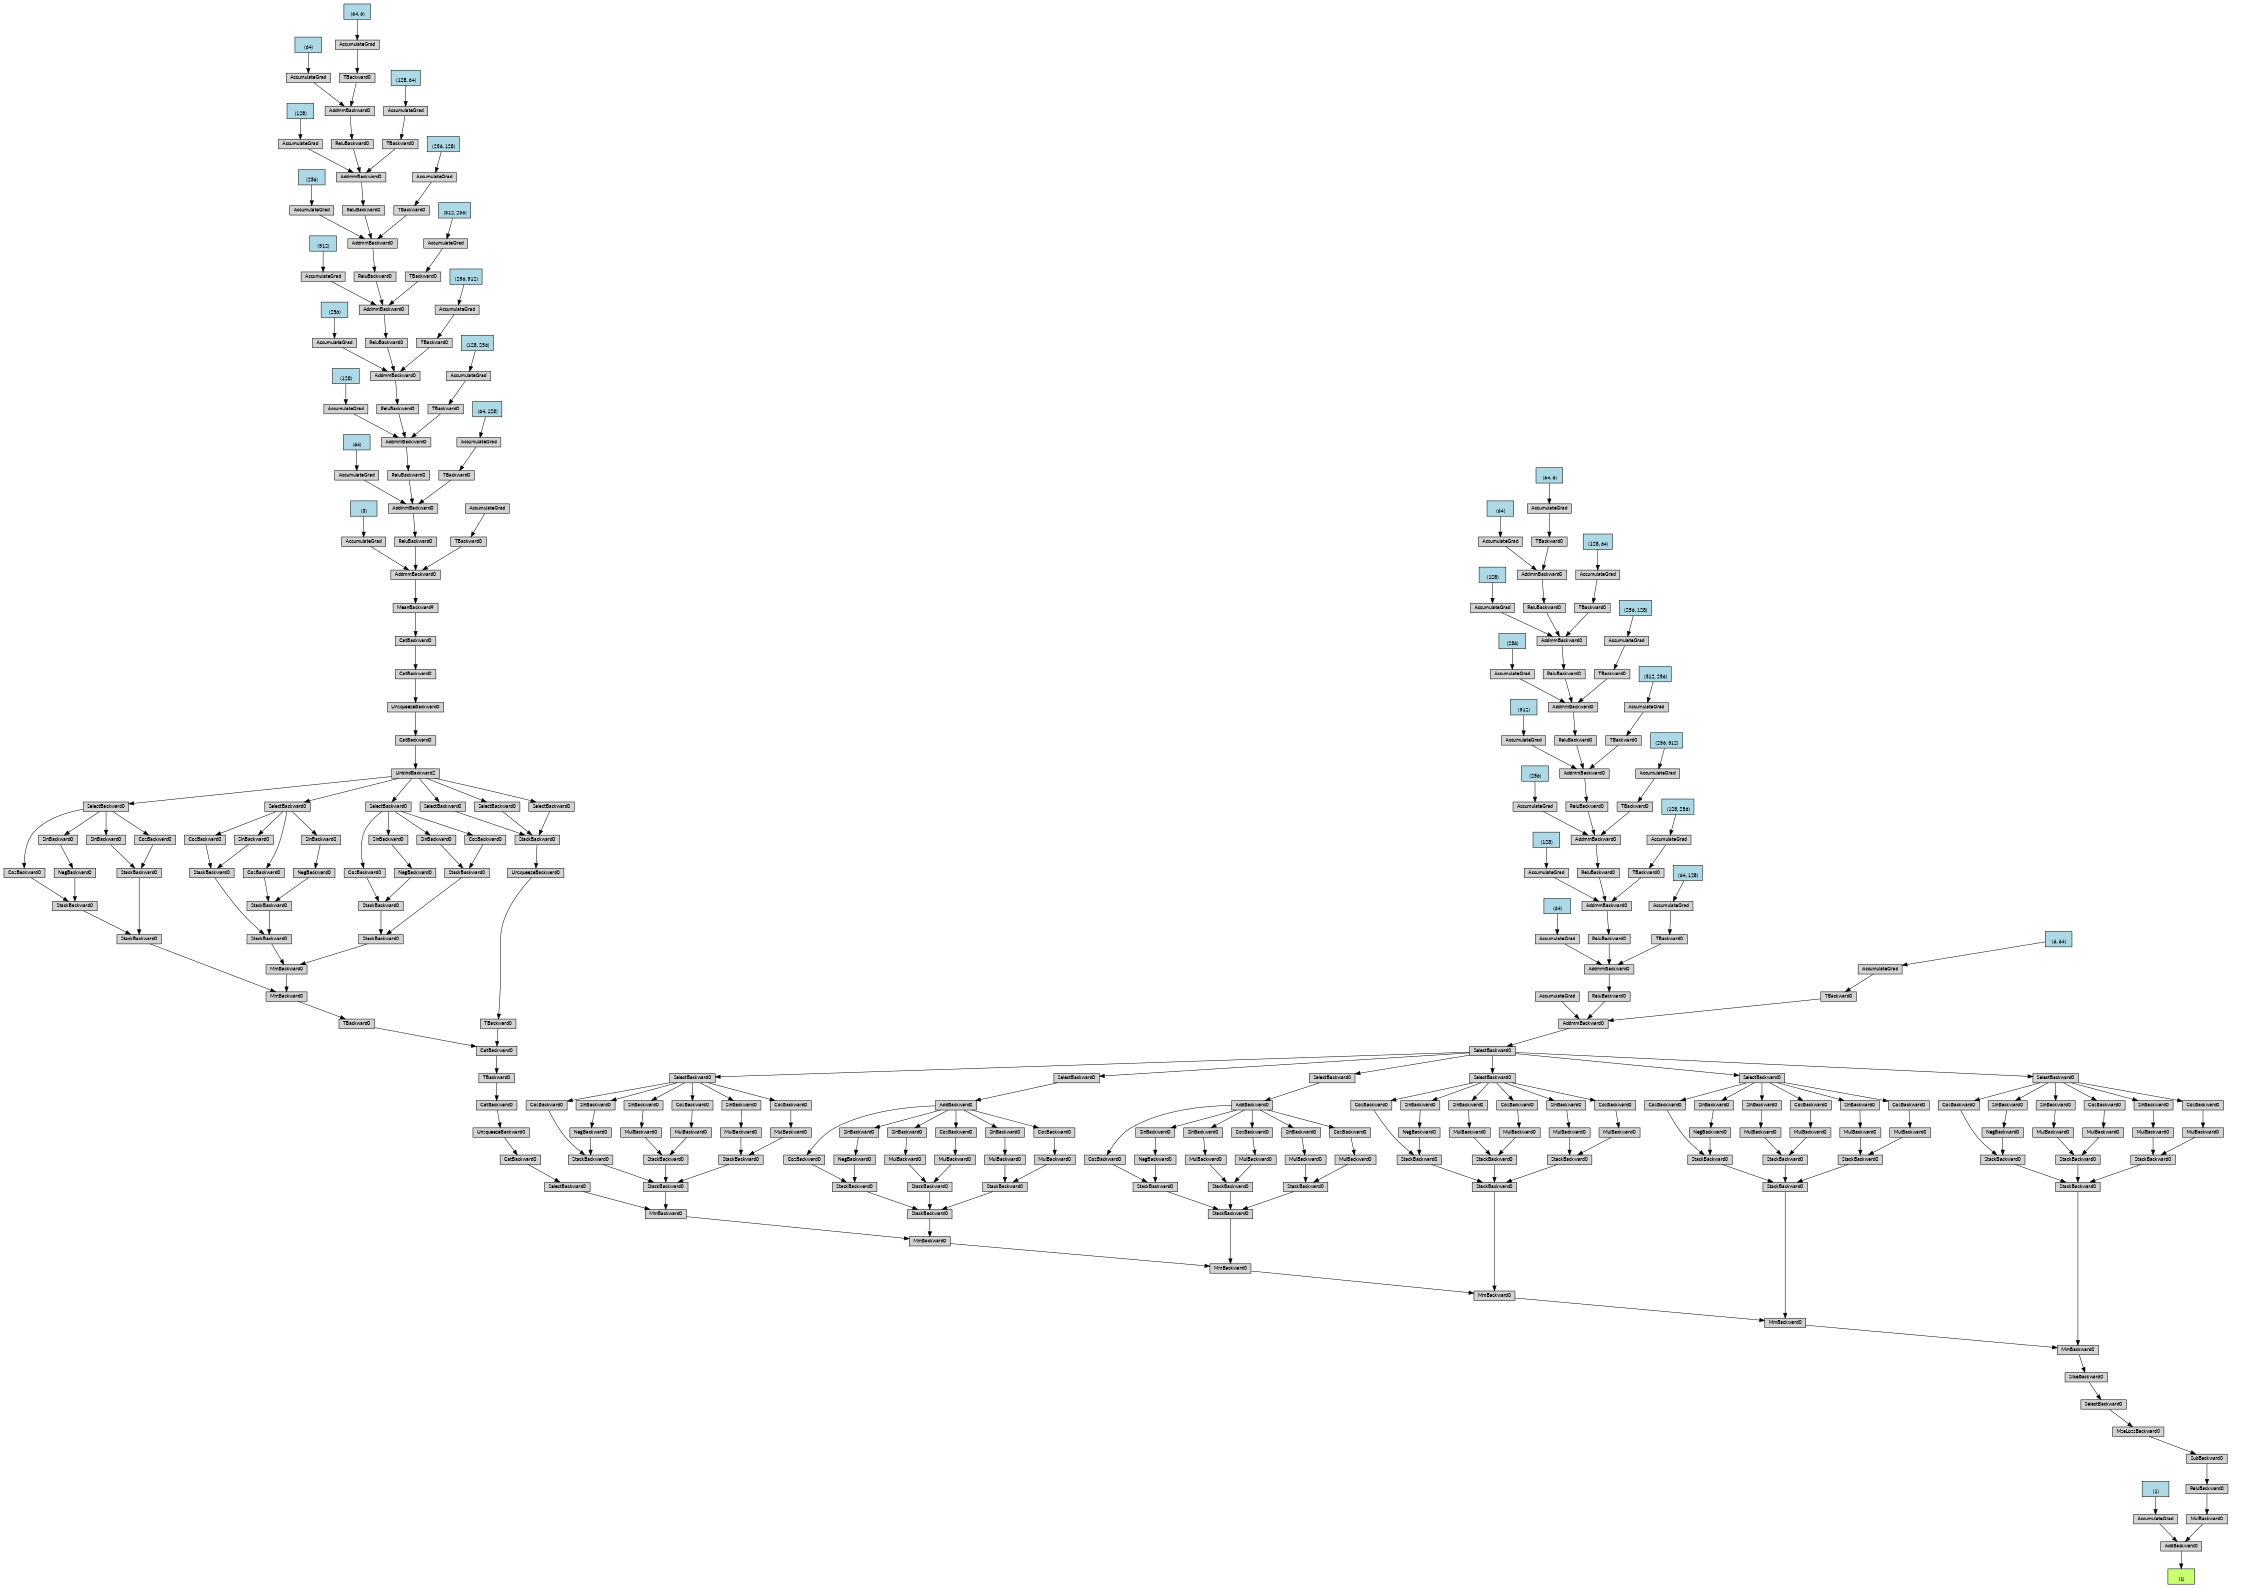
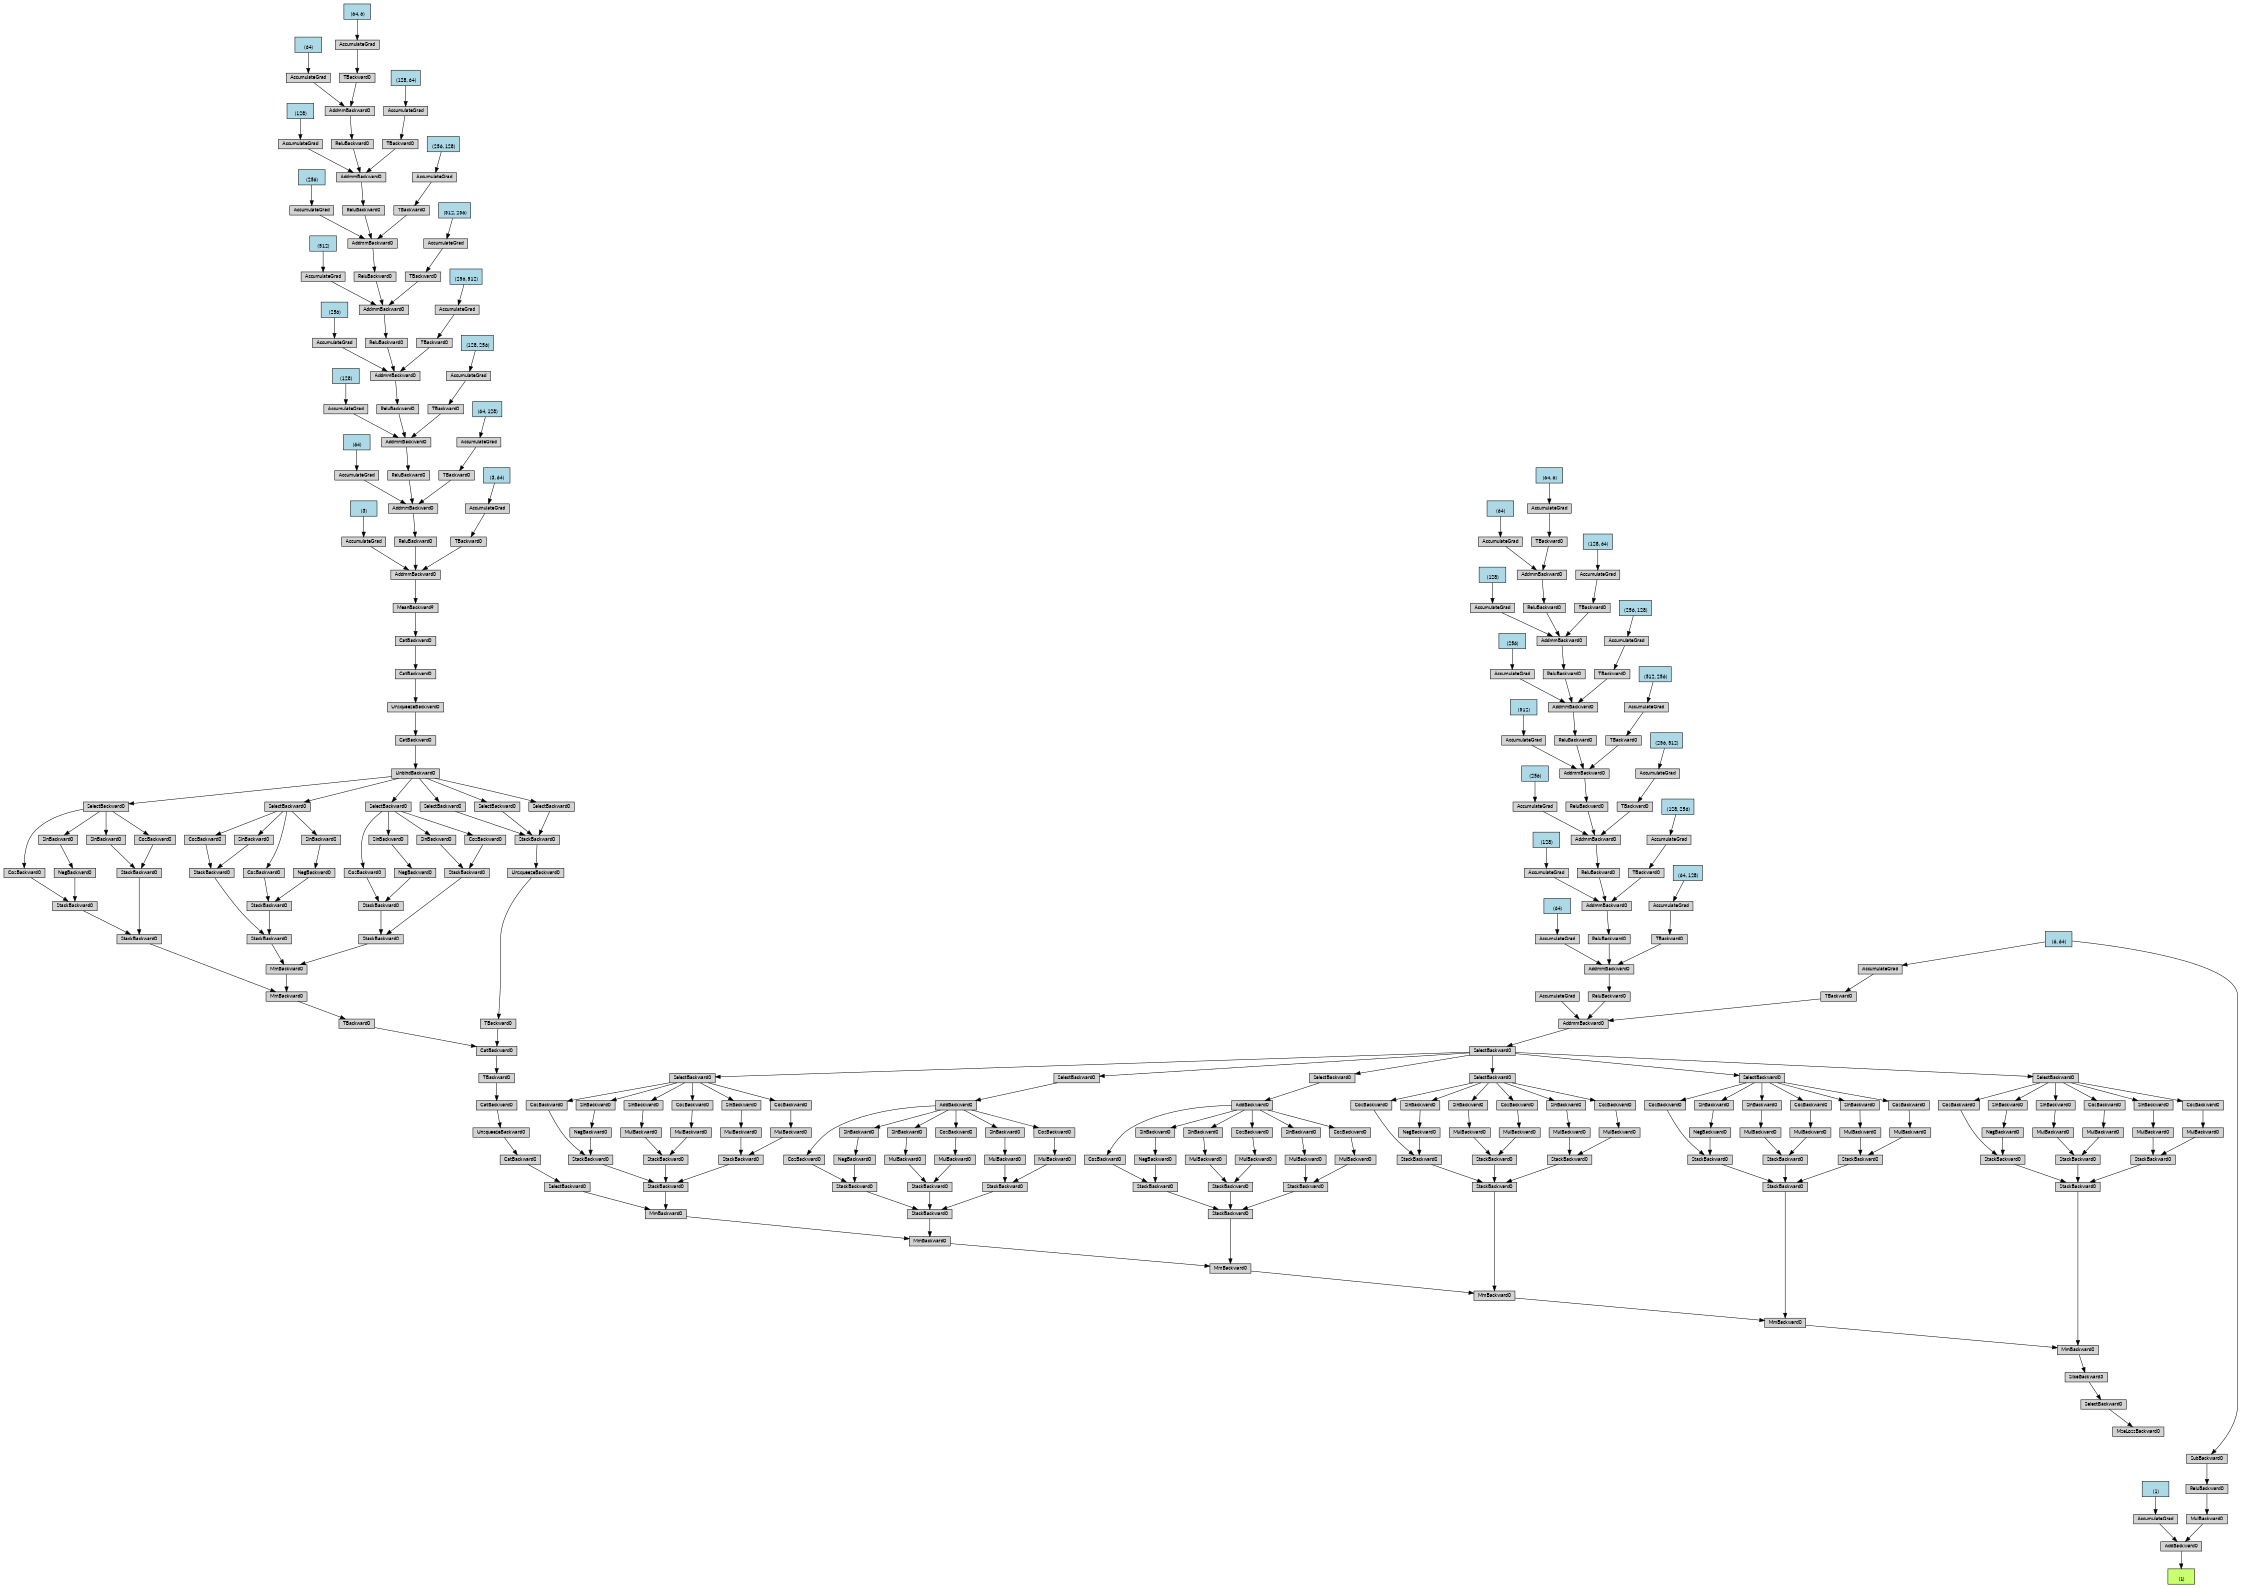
node "(3, 64)": added
node "UnbindBackward2": label "UnbindBackward2" -> "UnbindBackward0"
node "SliceBackward0": label "SliceBackward0" -> "SliceBackward3"
edge "MseLossBackward0" -> "SubBackward0": now "(6, 64)" -> "SubBackward0"
